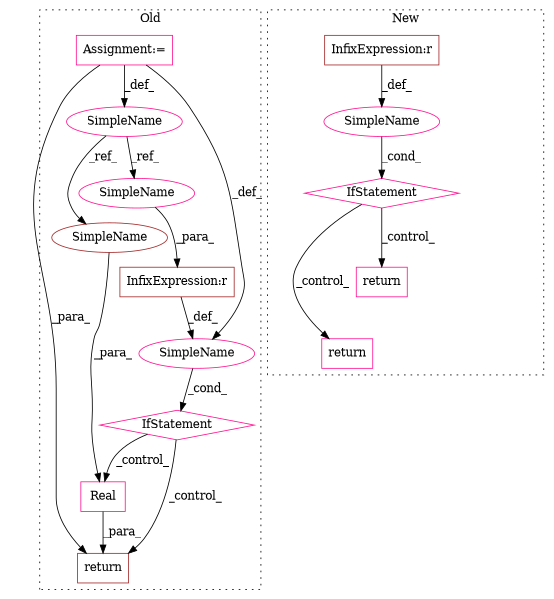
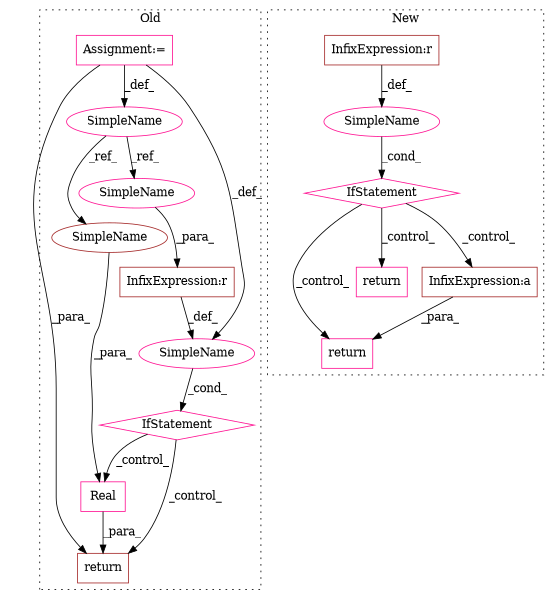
node "InfixExpression:a": added
